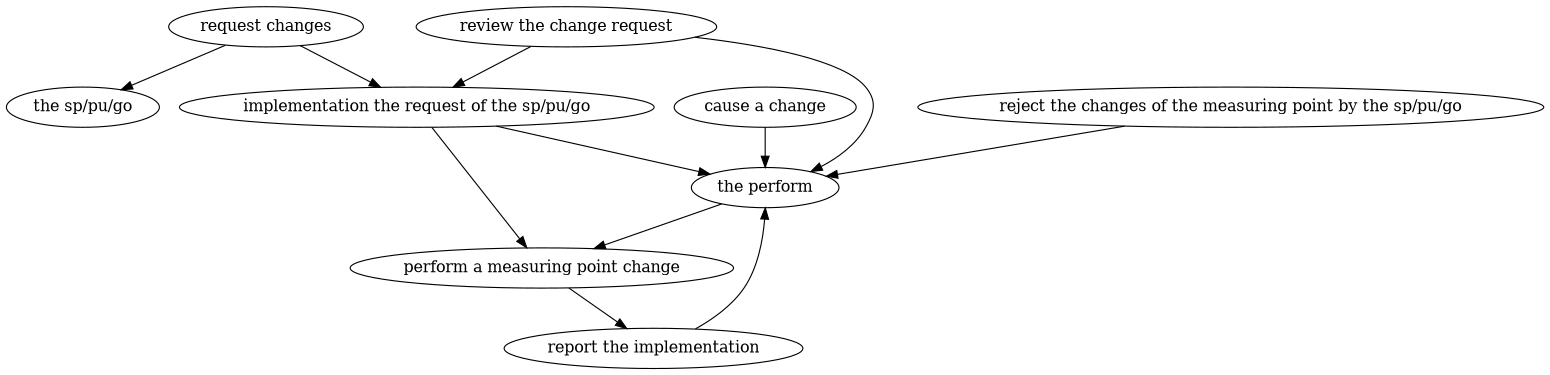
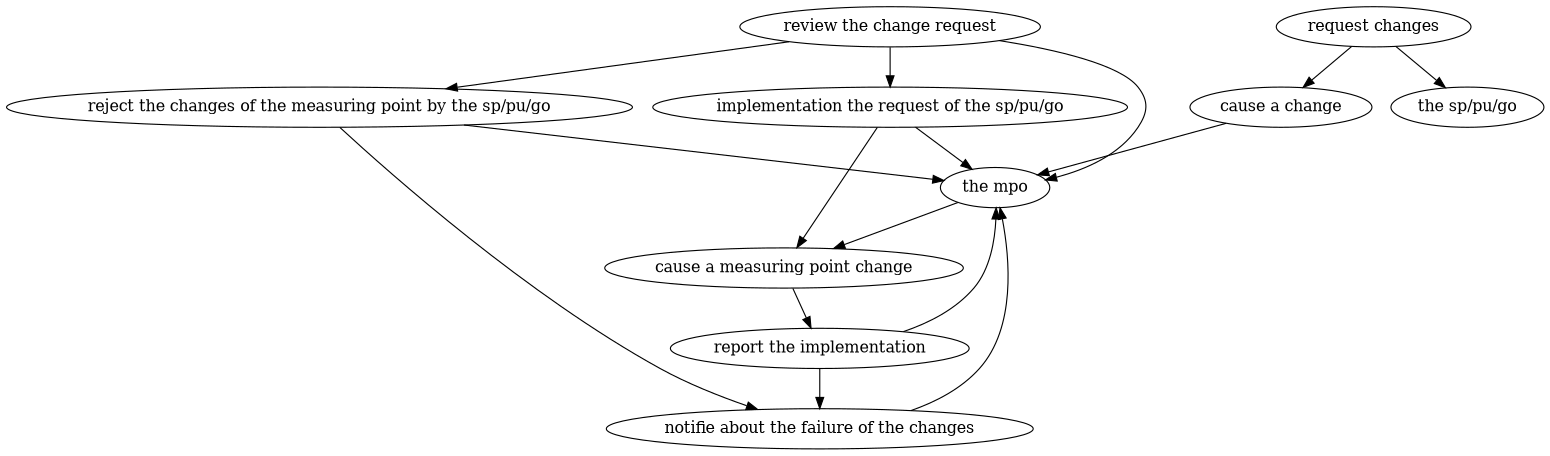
edge "request changes" -> "implementation the request of the sp/pu/go": now "request changes" -> "cause a change"
edge "review the change request" -> "reject the changes of the measuring point by the sp/pu/go": added
node "the perform": label "the perform" -> "the mpo"
node "perform a measuring point change": label "perform a measuring point change" -> "cause a measuring point change"
node "notifie about the failure of the changes": added
